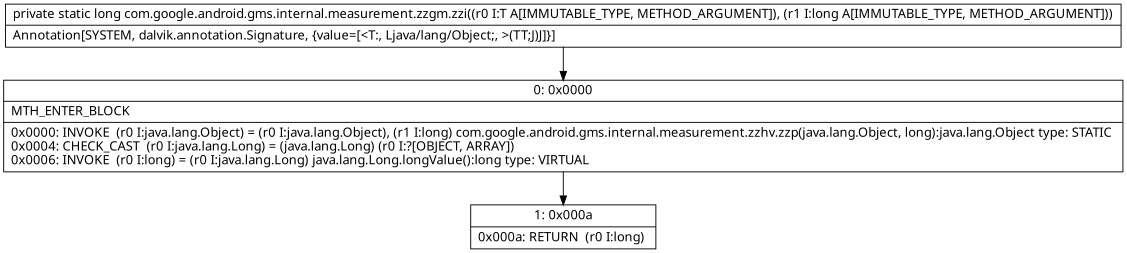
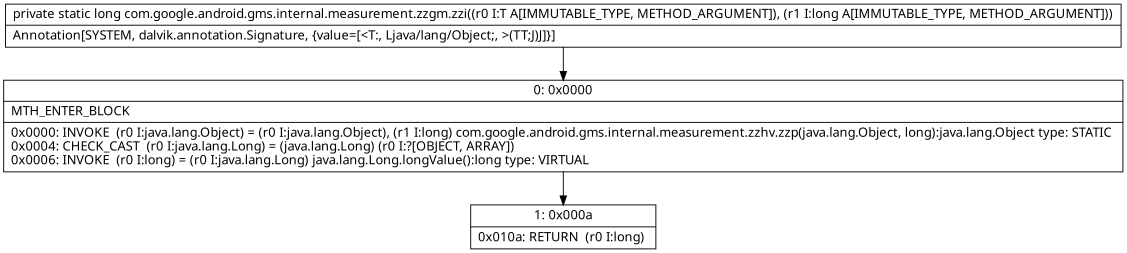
node "1: 0x000a": text "0x000a: RETURN  (r0 I:long)" -> "0x010a: RETURN  (r0 I:long)"
